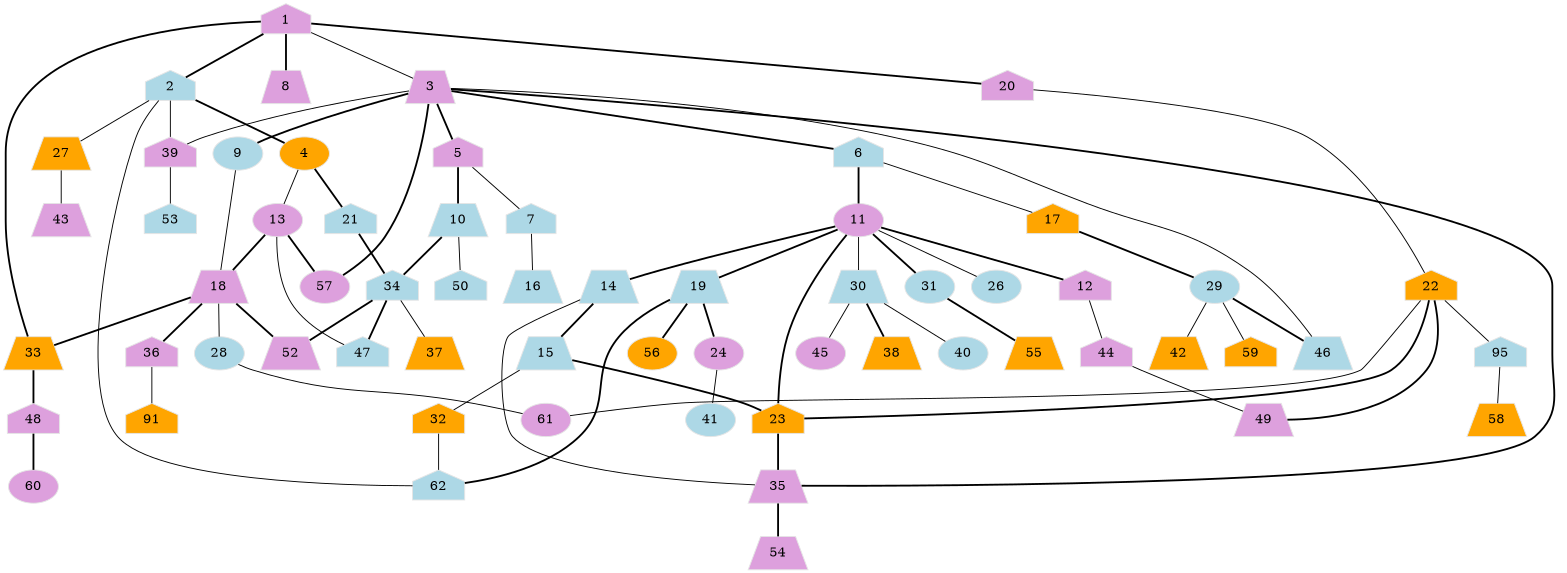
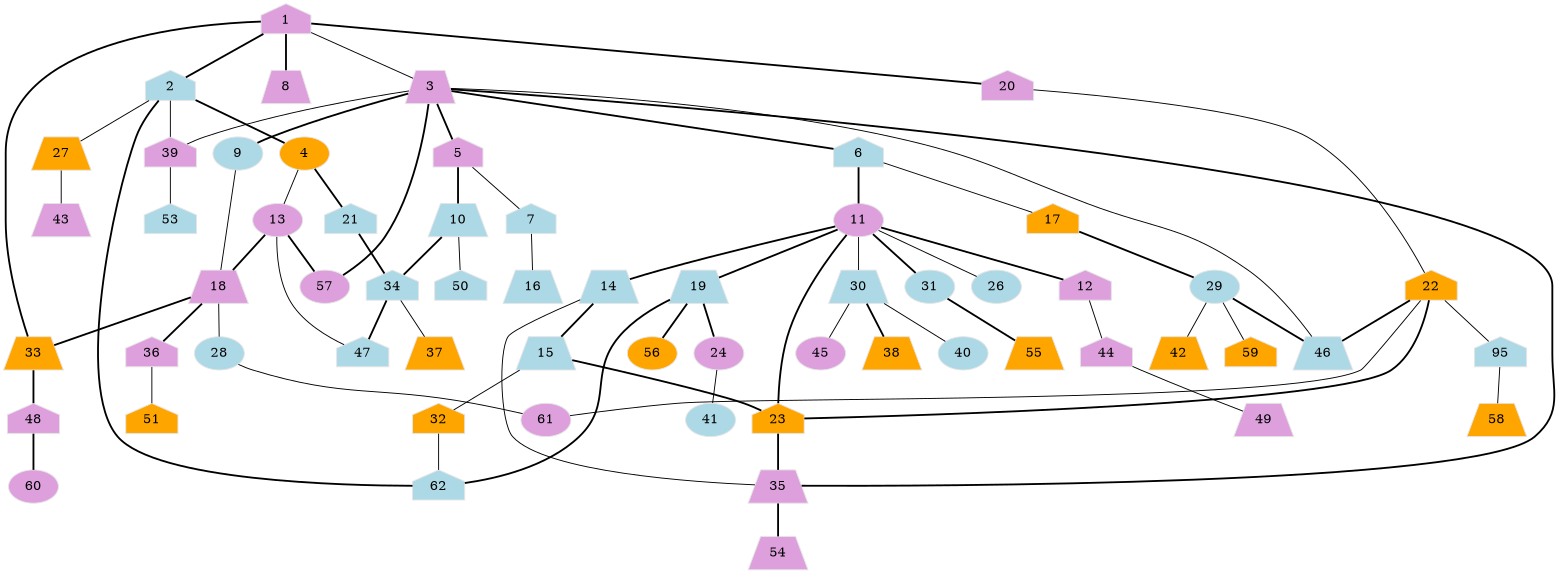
node "52": removed
edge "22" -- "49": now "22" -- "46"
edge "2" -- "62": style solid -> bold
node "91": label "91" -> "51"
